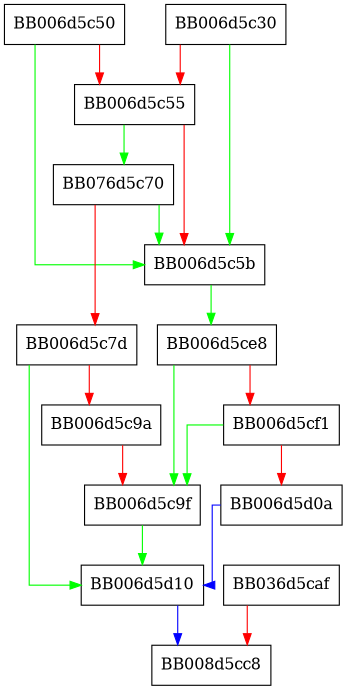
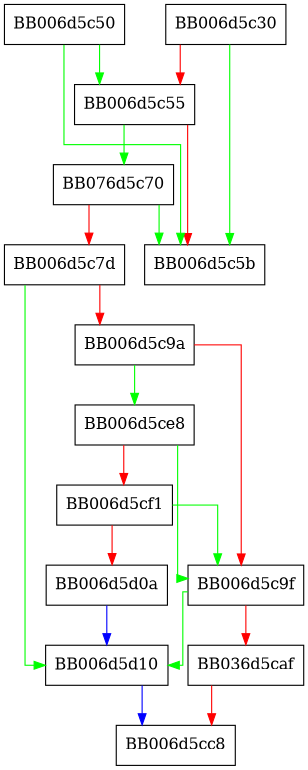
edge "BB006d5c50" -> "BB006d5c55": color red -> green
edge "BB006d5c5b" -> "BB006d5ce8": now "BB006d5c9a" -> "BB006d5ce8"
edge "BB006d5c9f" -> "BB036d5caf": added
node "BB008d5cc8": label "BB008d5cc8" -> "BB006d5cc8"
